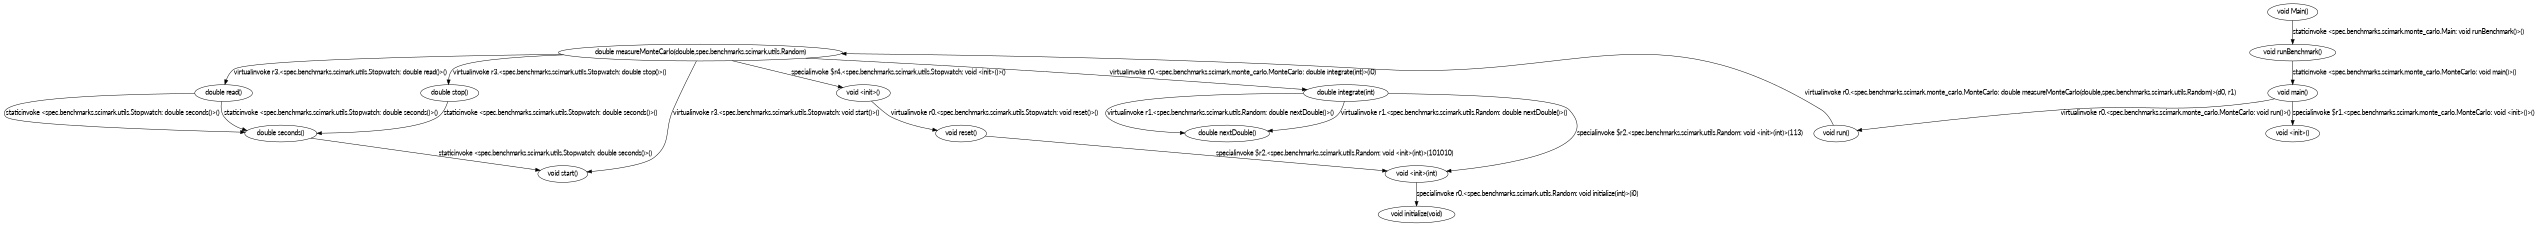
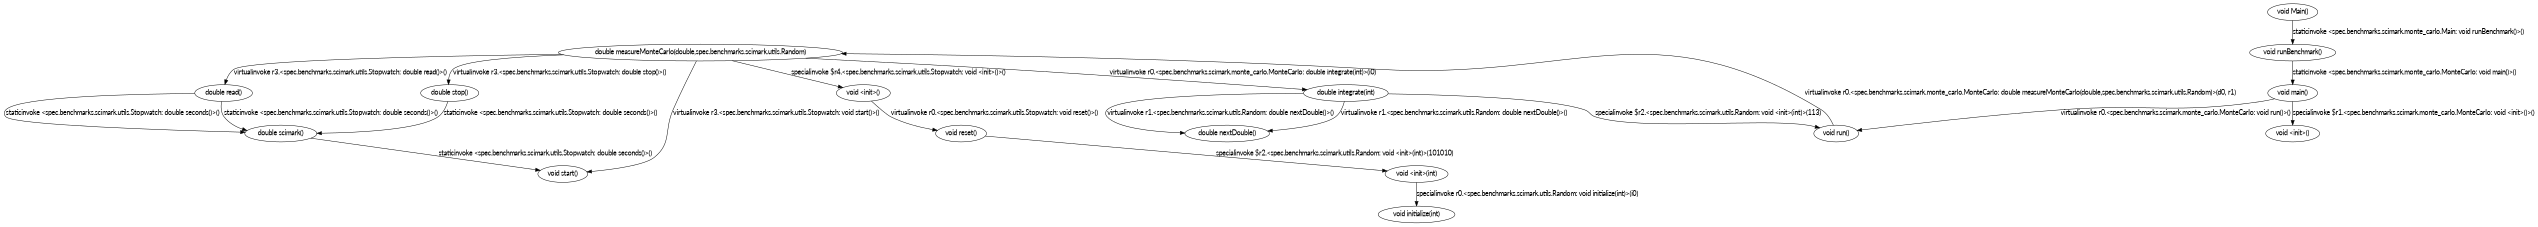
edge "double integrate(int)" -> "void <init>(int)": now "double integrate(int)" -> "void run()"
node "double seconds()": label "double seconds()" -> "double scimark()"
node "void initialize(void)": label "void initialize(void)" -> "void initialize(int)"
